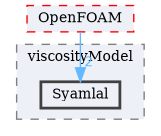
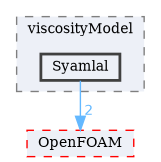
edge "OpenFOAM" -> "Syamlal": reversed
